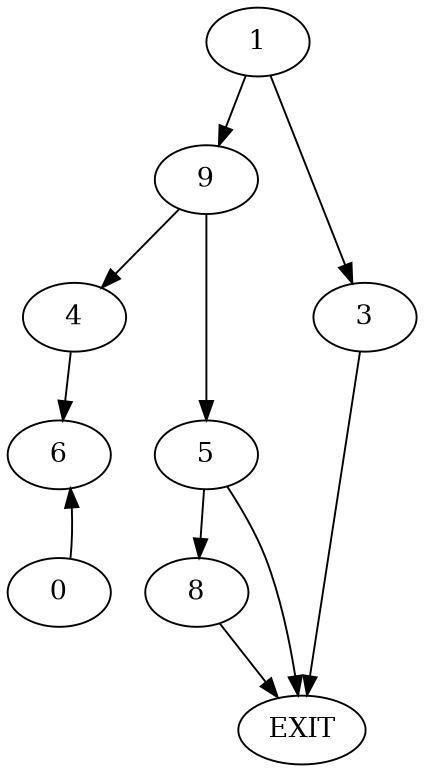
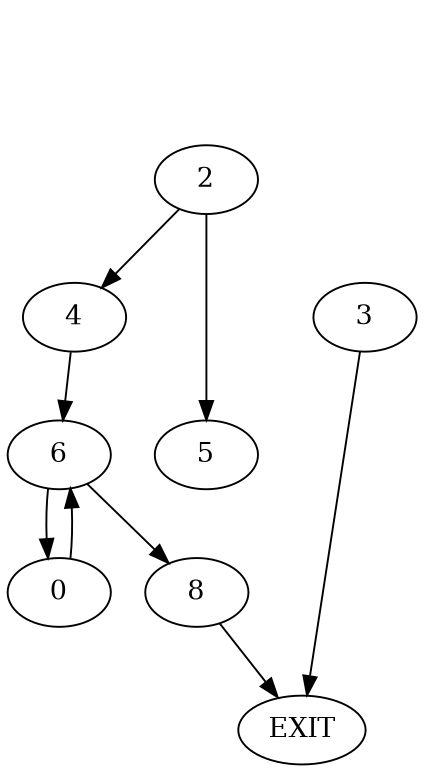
node "1": removed
node "9": label "9" -> "2"
edge "6" -> "0": added
edge "5" -> "8": now "6" -> "8"
edge "5" -> "EXIT": removed
